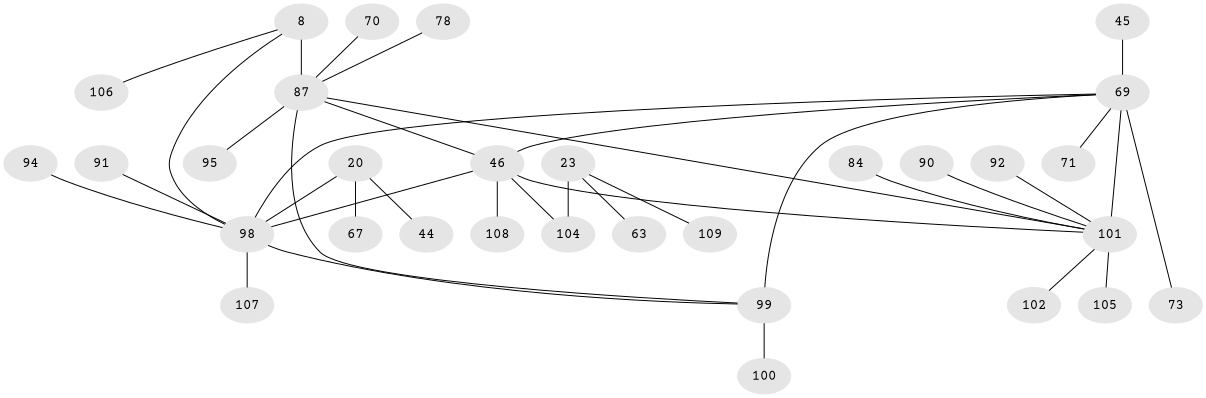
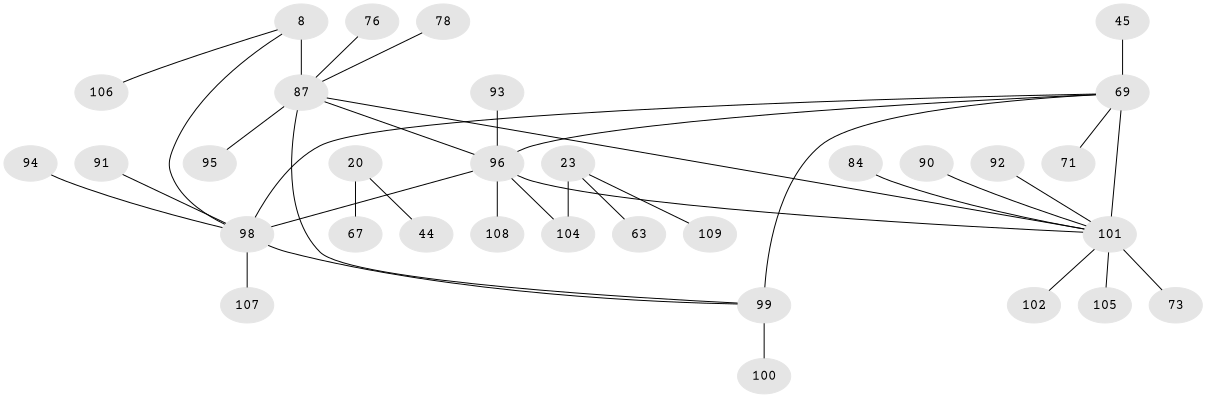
node "70": label "70" -> "76"
node "93": added
node "46": label "46" -> "96"
edge "20" -- "98": removed
edge "69" -- "73": now "101" -- "73"
